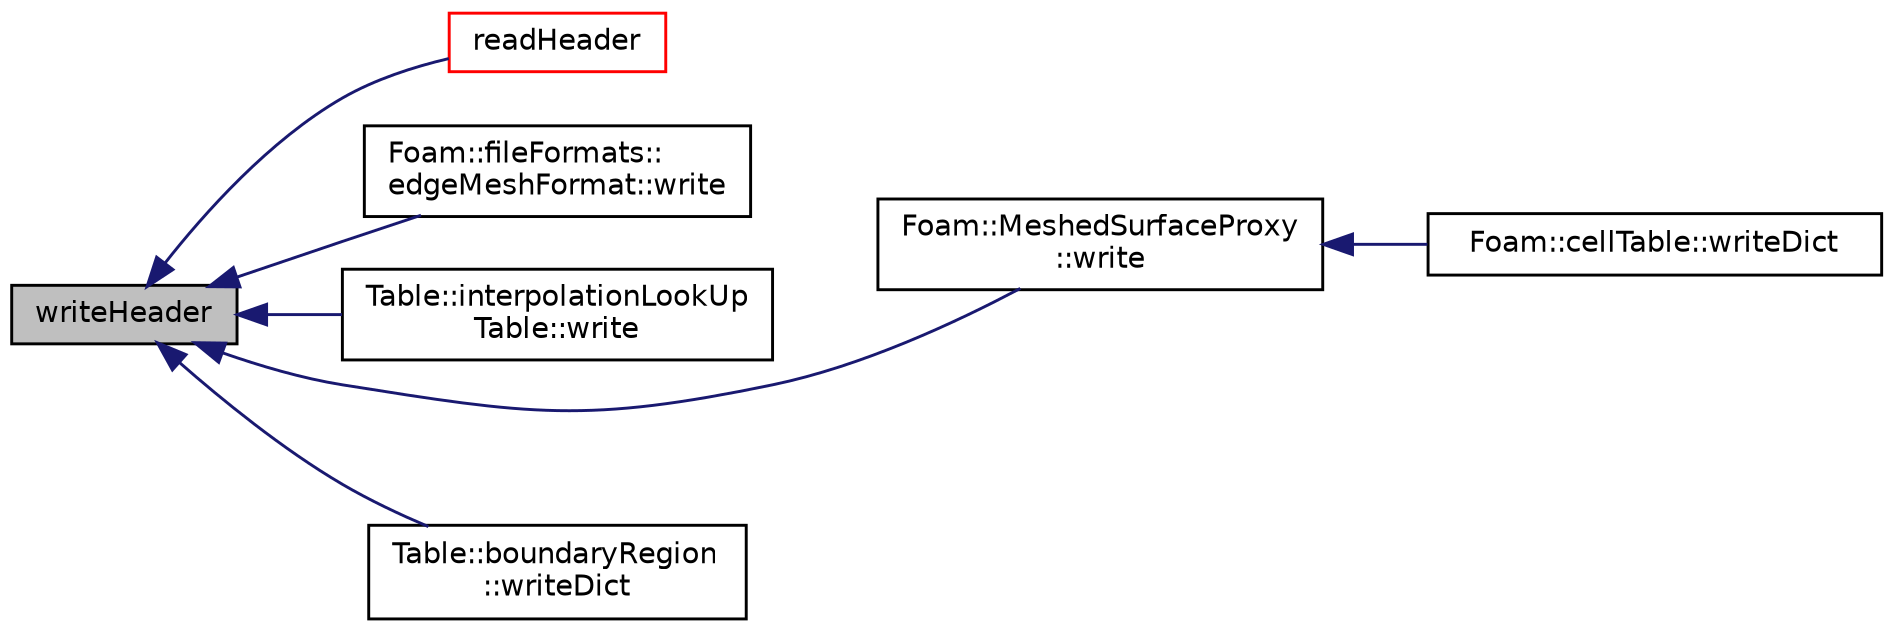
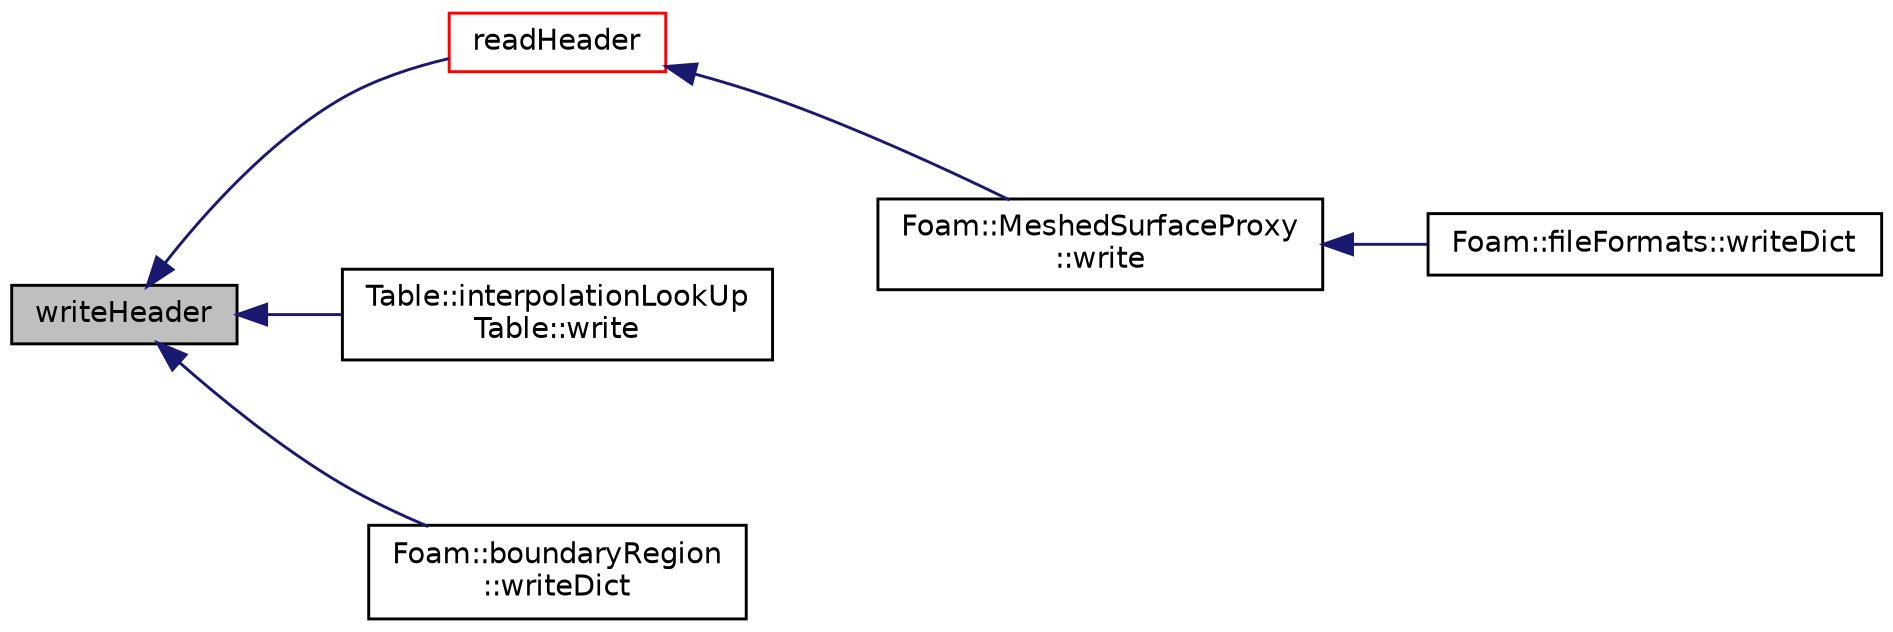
node "Foam::fileFormats:: edgeMeshFormat::write": removed
node "Foam::cellTable::writeDict": label "Foam::cellTable::writeDict" -> "Foam::fileFormats::writeDict"
edge "Foam::MeshedSurfaceProxy ::write" -> "writeHeader": now "Foam::MeshedSurfaceProxy ::write" -> "readHeader"
node "Table::boundaryRegion ::writeDict": label "Table::boundaryRegion ::writeDict" -> "Foam::boundaryRegion ::writeDict"
